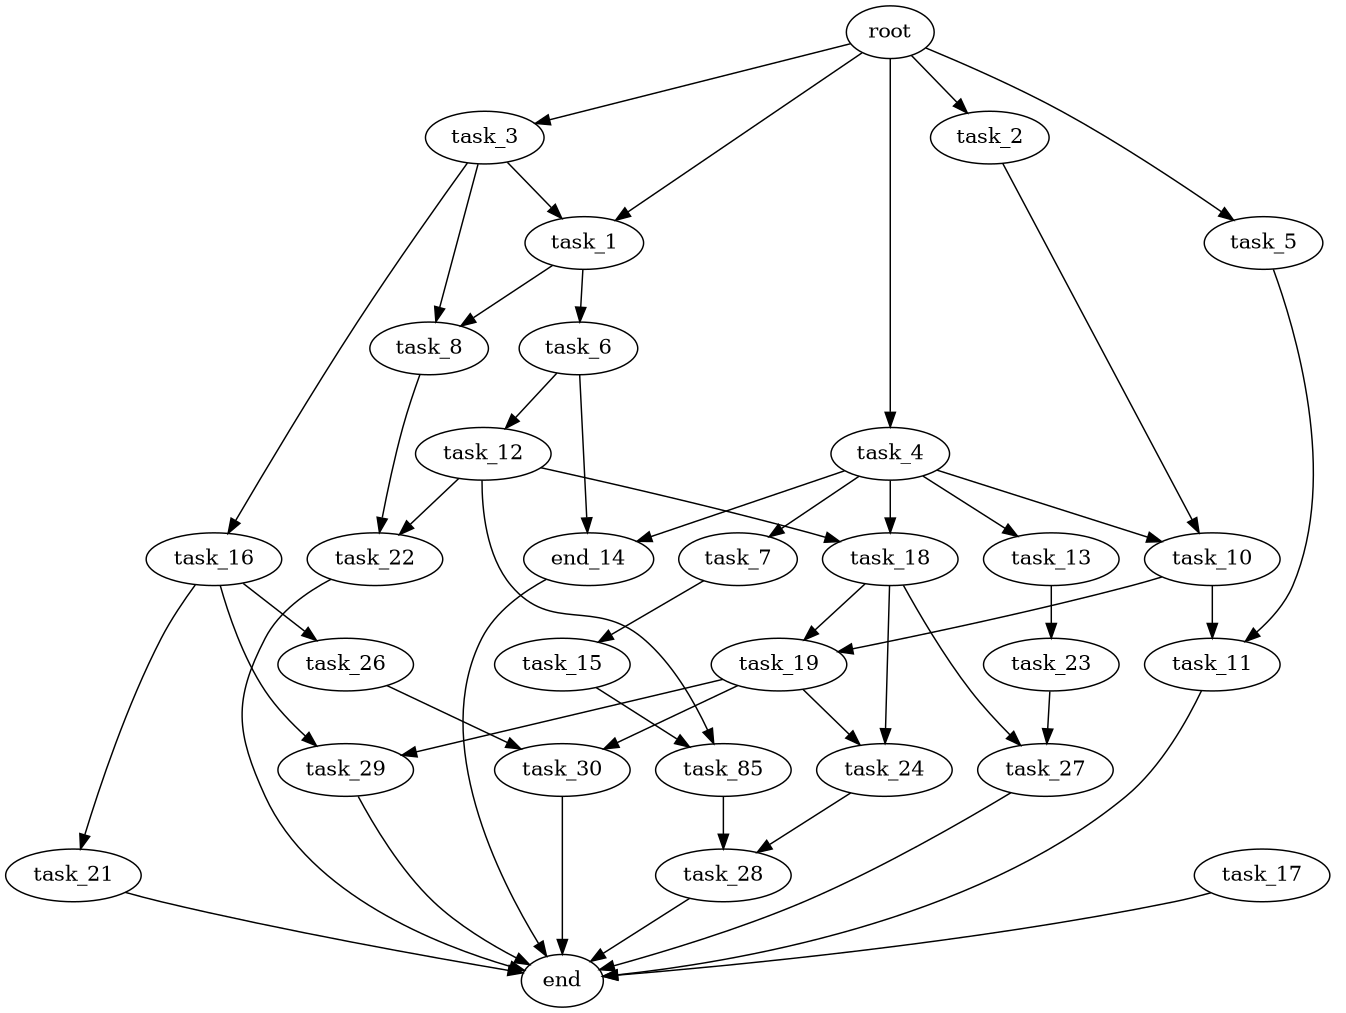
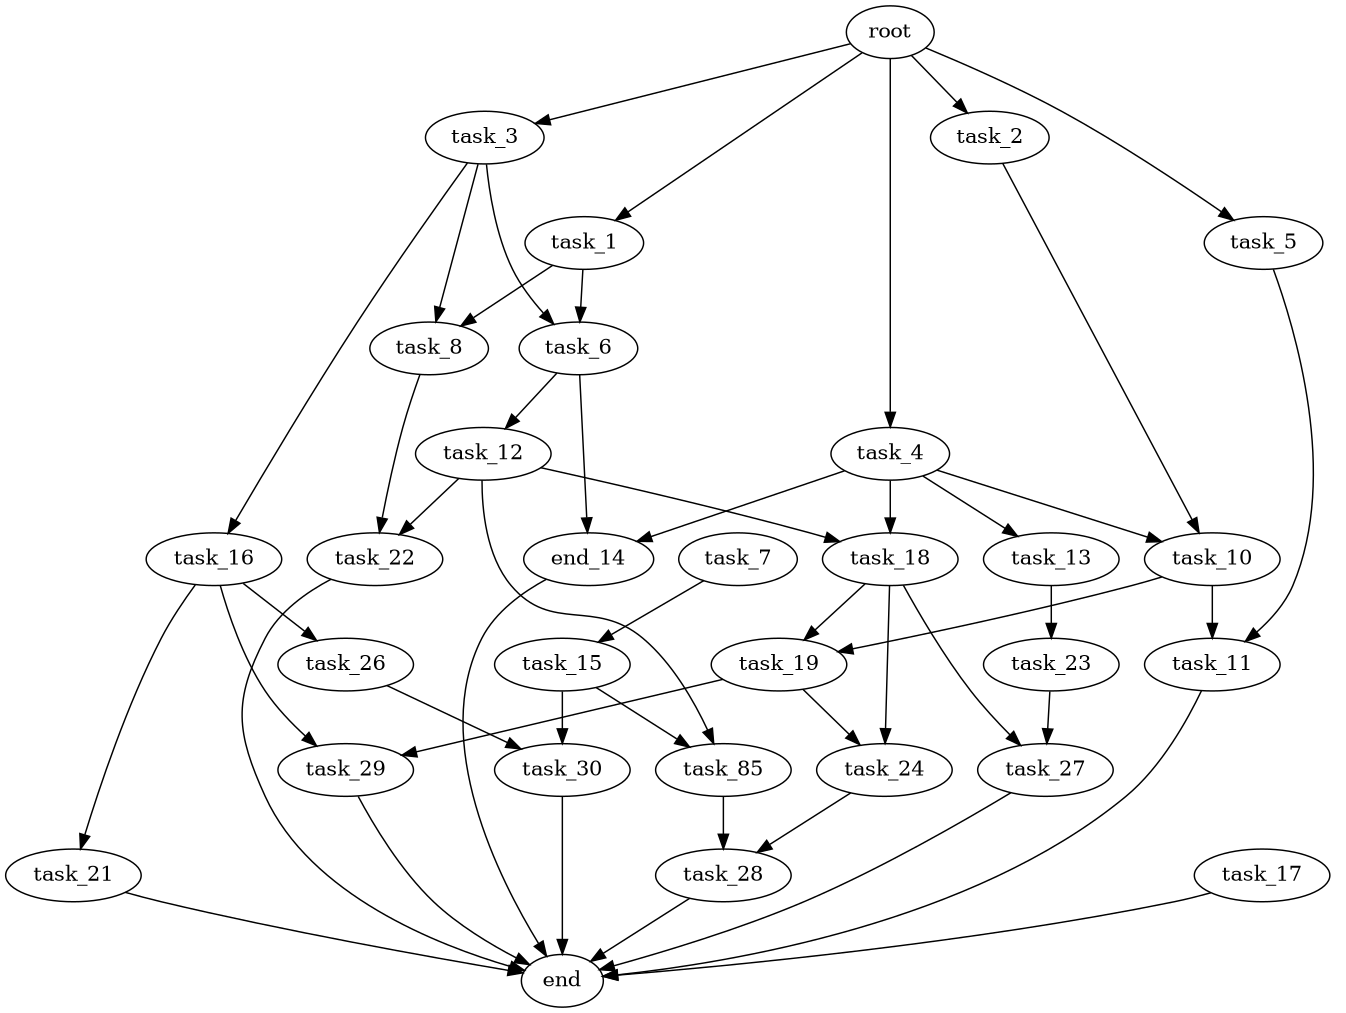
edge "task_3" -> "task_1": now "task_3" -> "task_6"
edge "task_4" -> "task_7": removed
edge "task_19" -> "task_30": now "task_15" -> "task_30"
